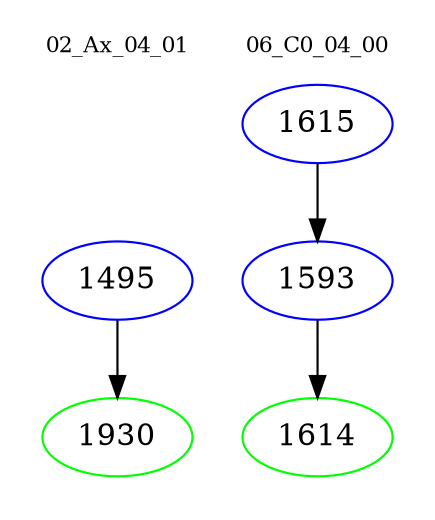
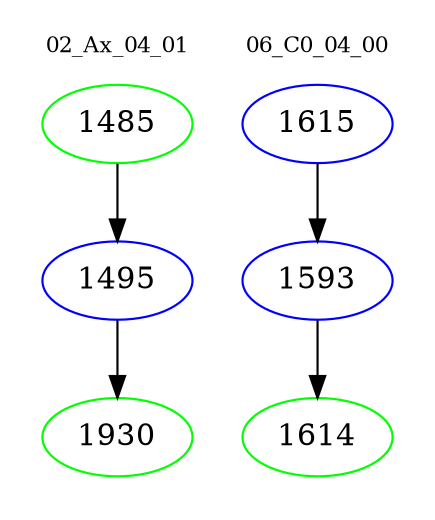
node "1485": added
